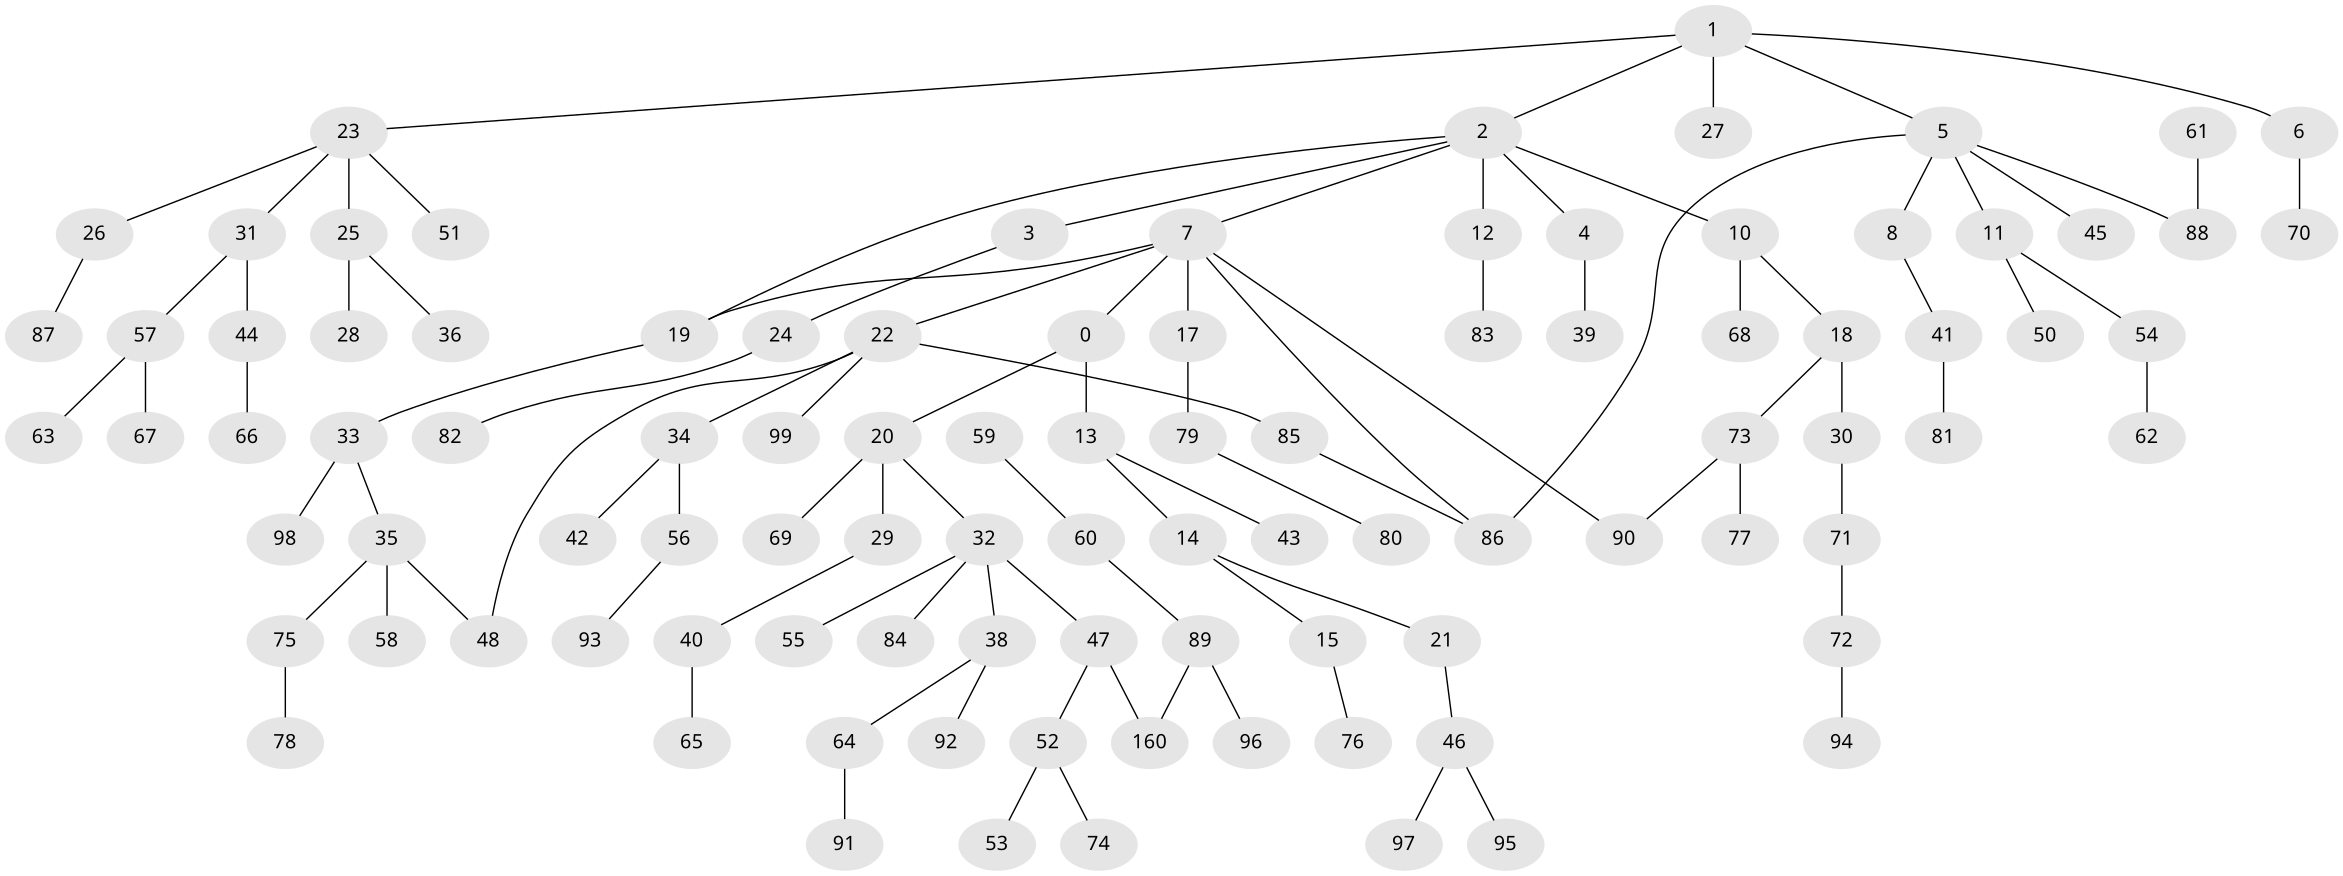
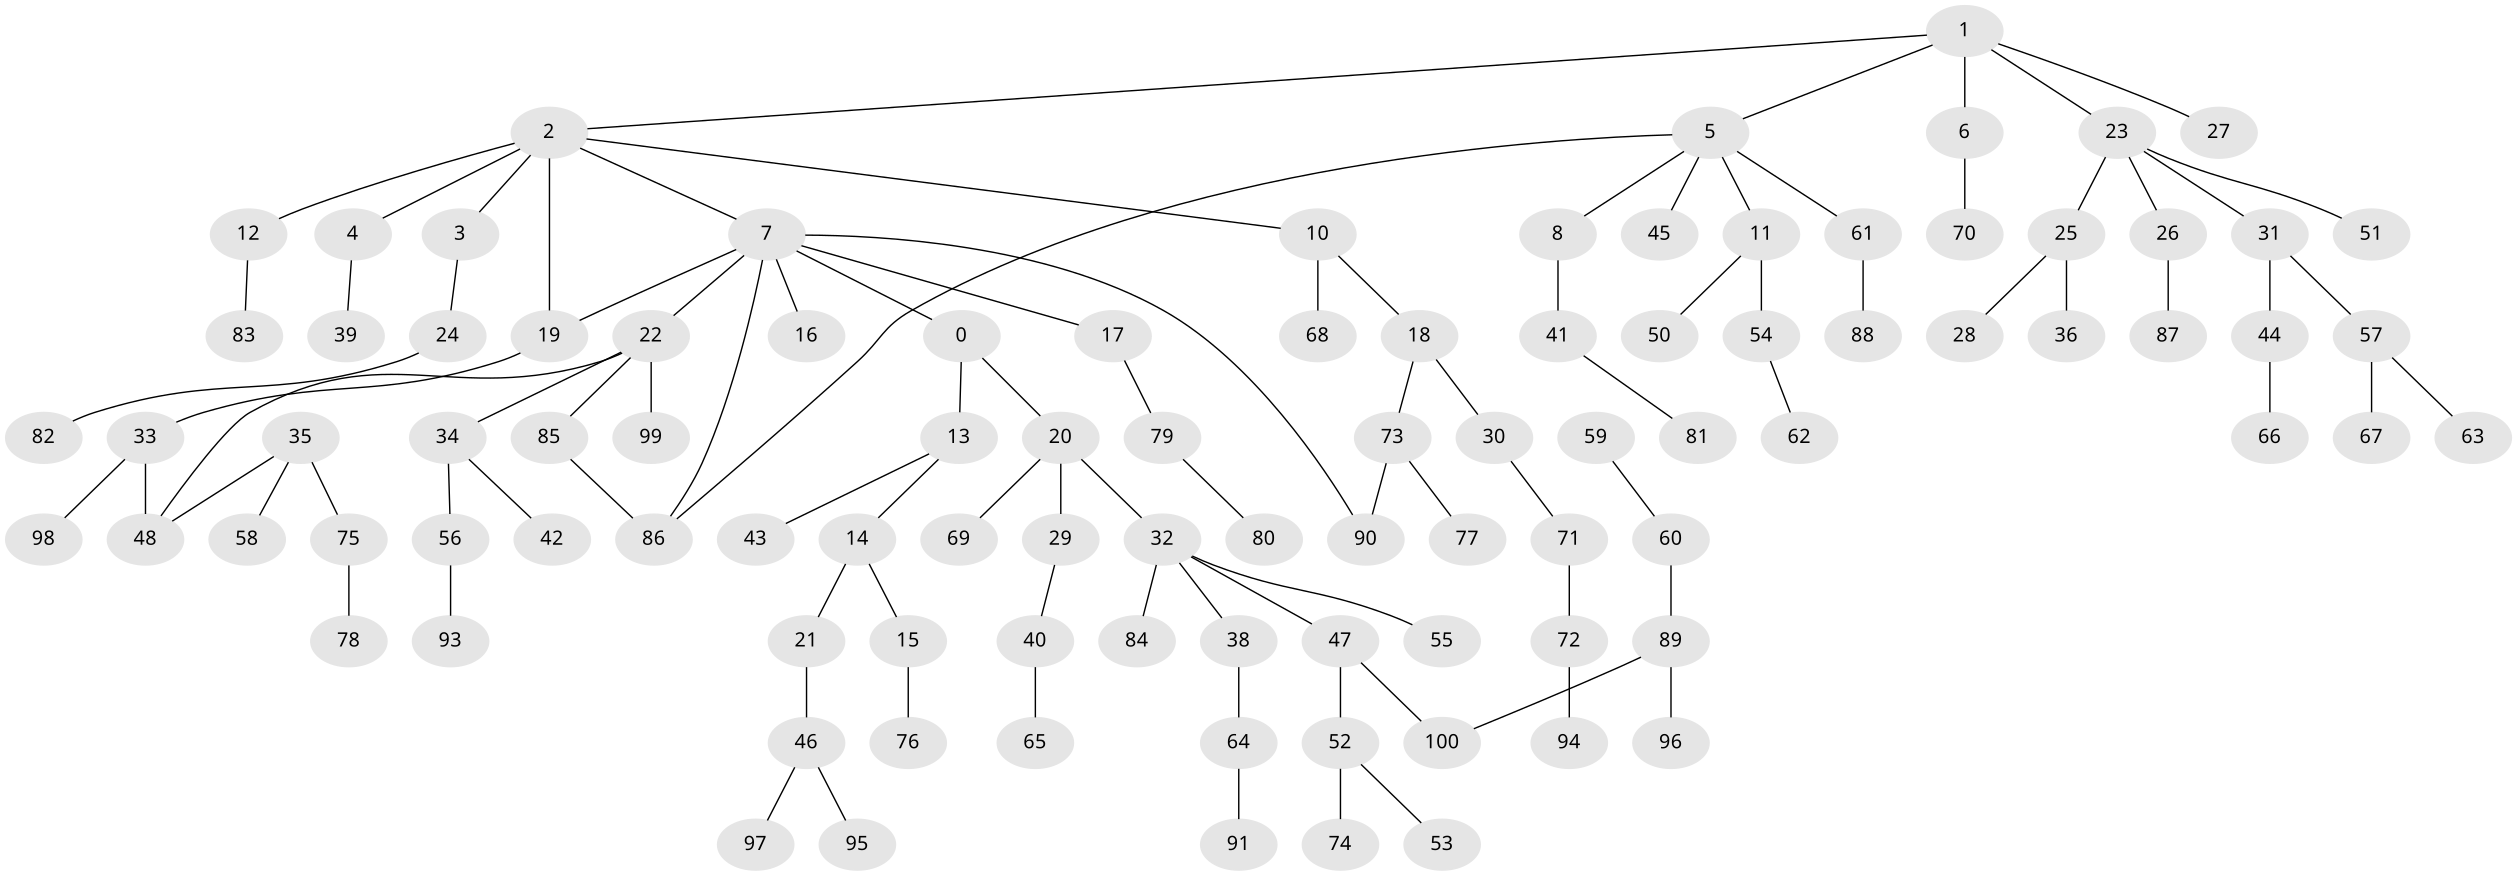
edge "5" -- "88": now "5" -- "61"
node "16": added
edge "33" -- "35": now "33" -- "48"
node "92": removed
node "160": label "160" -> "100"
